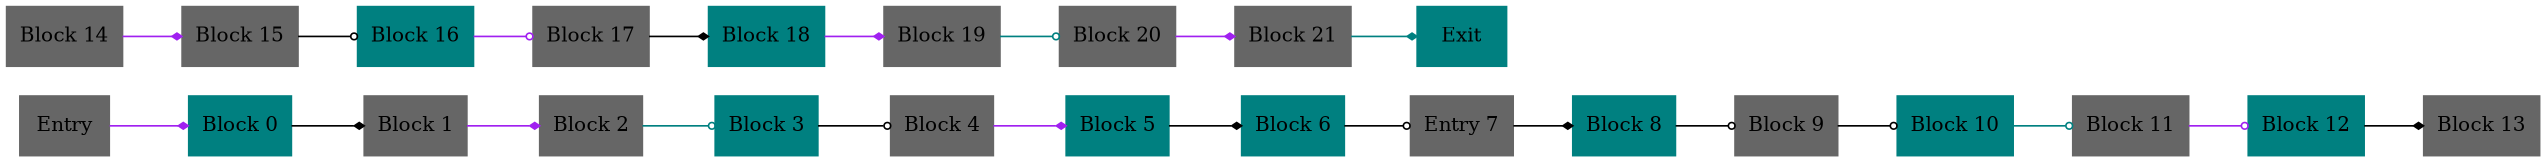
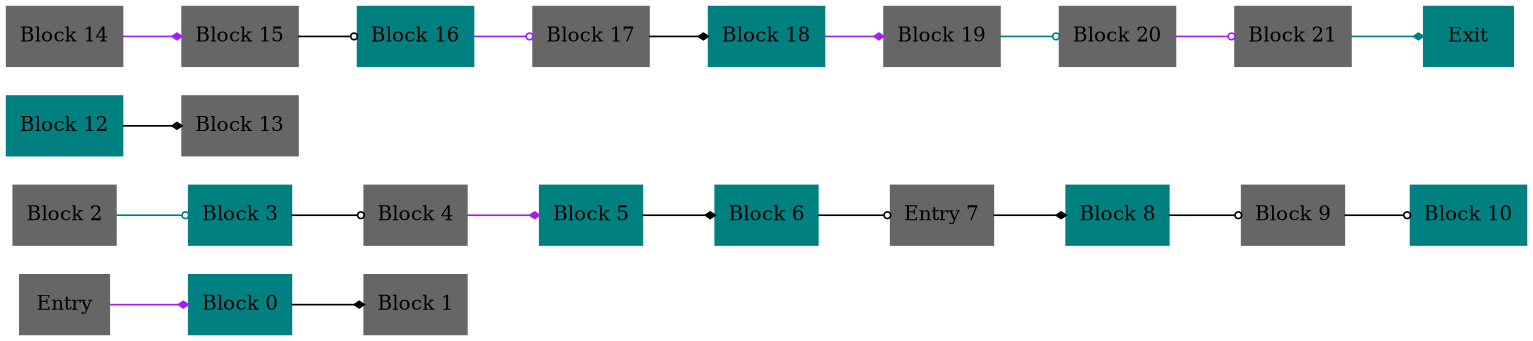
edge "Block 20" -> "Block 21": arrowhead diamond -> odot
edge "Block 1" -> "Block 2": removed
node "Block 11": removed
